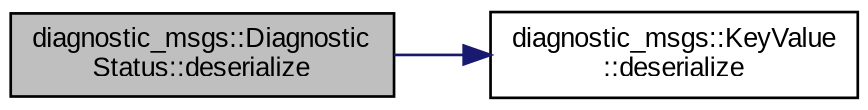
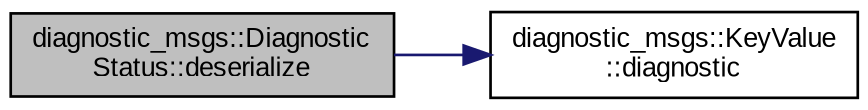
node "diagnostic_msgs::KeyValue ::deserialize": label "diagnostic_msgs::KeyValue ::deserialize" -> "diagnostic_msgs::KeyValue ::diagnostic"
